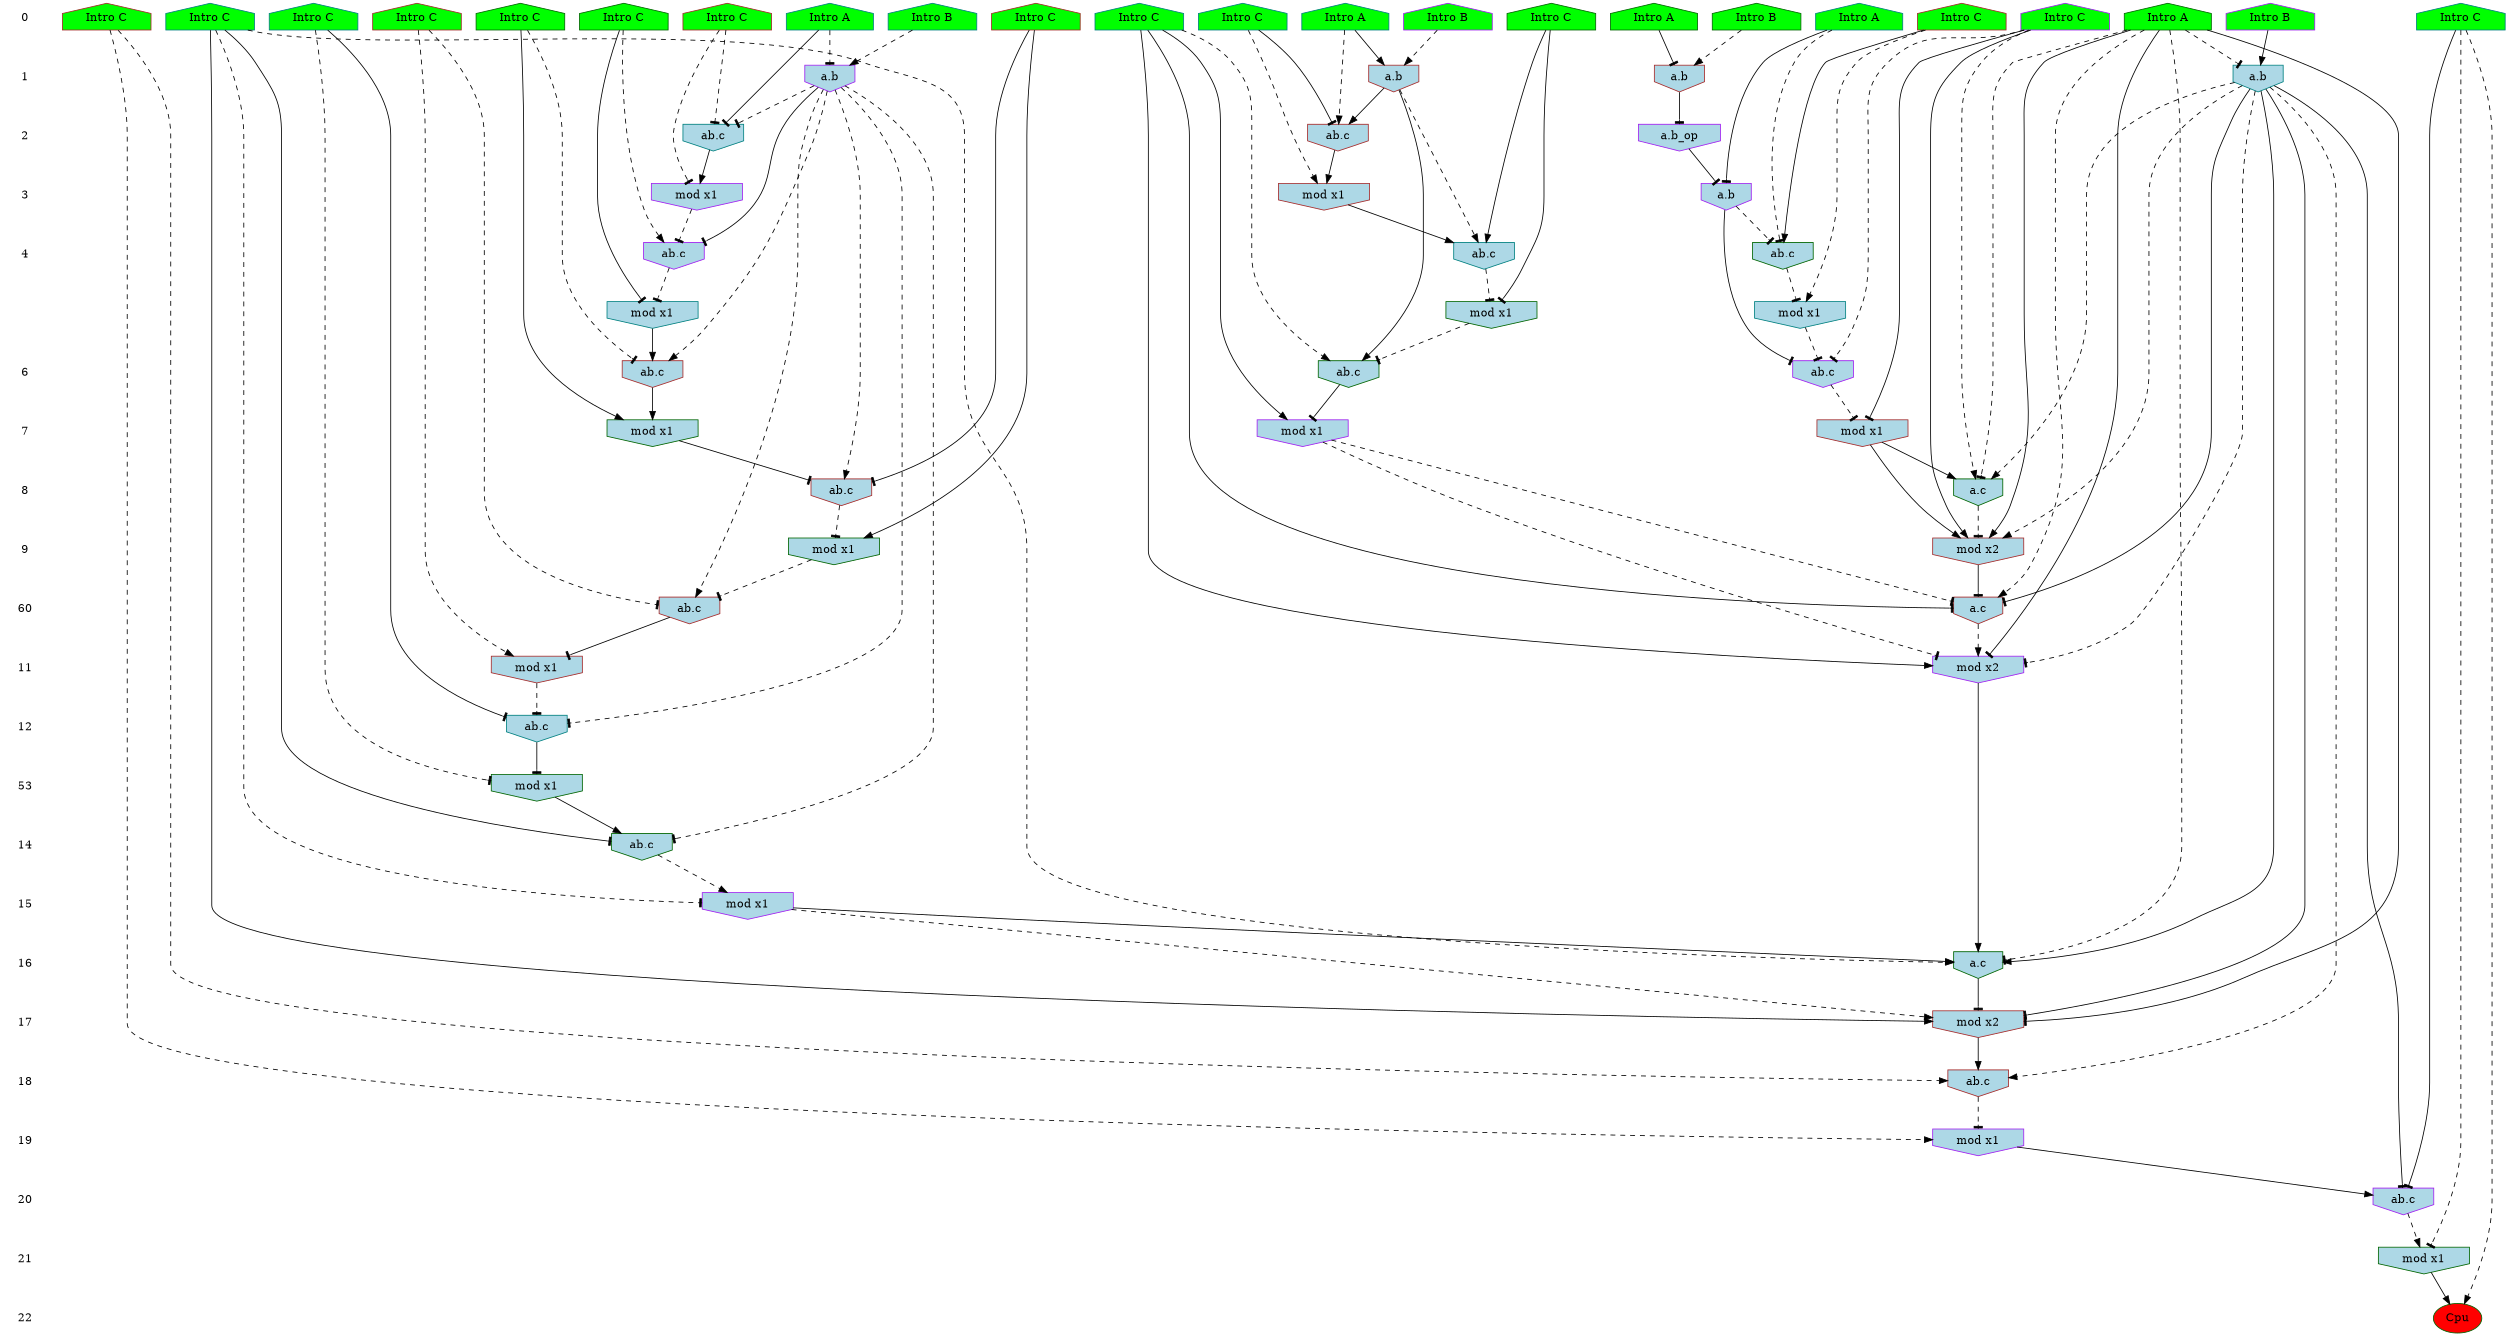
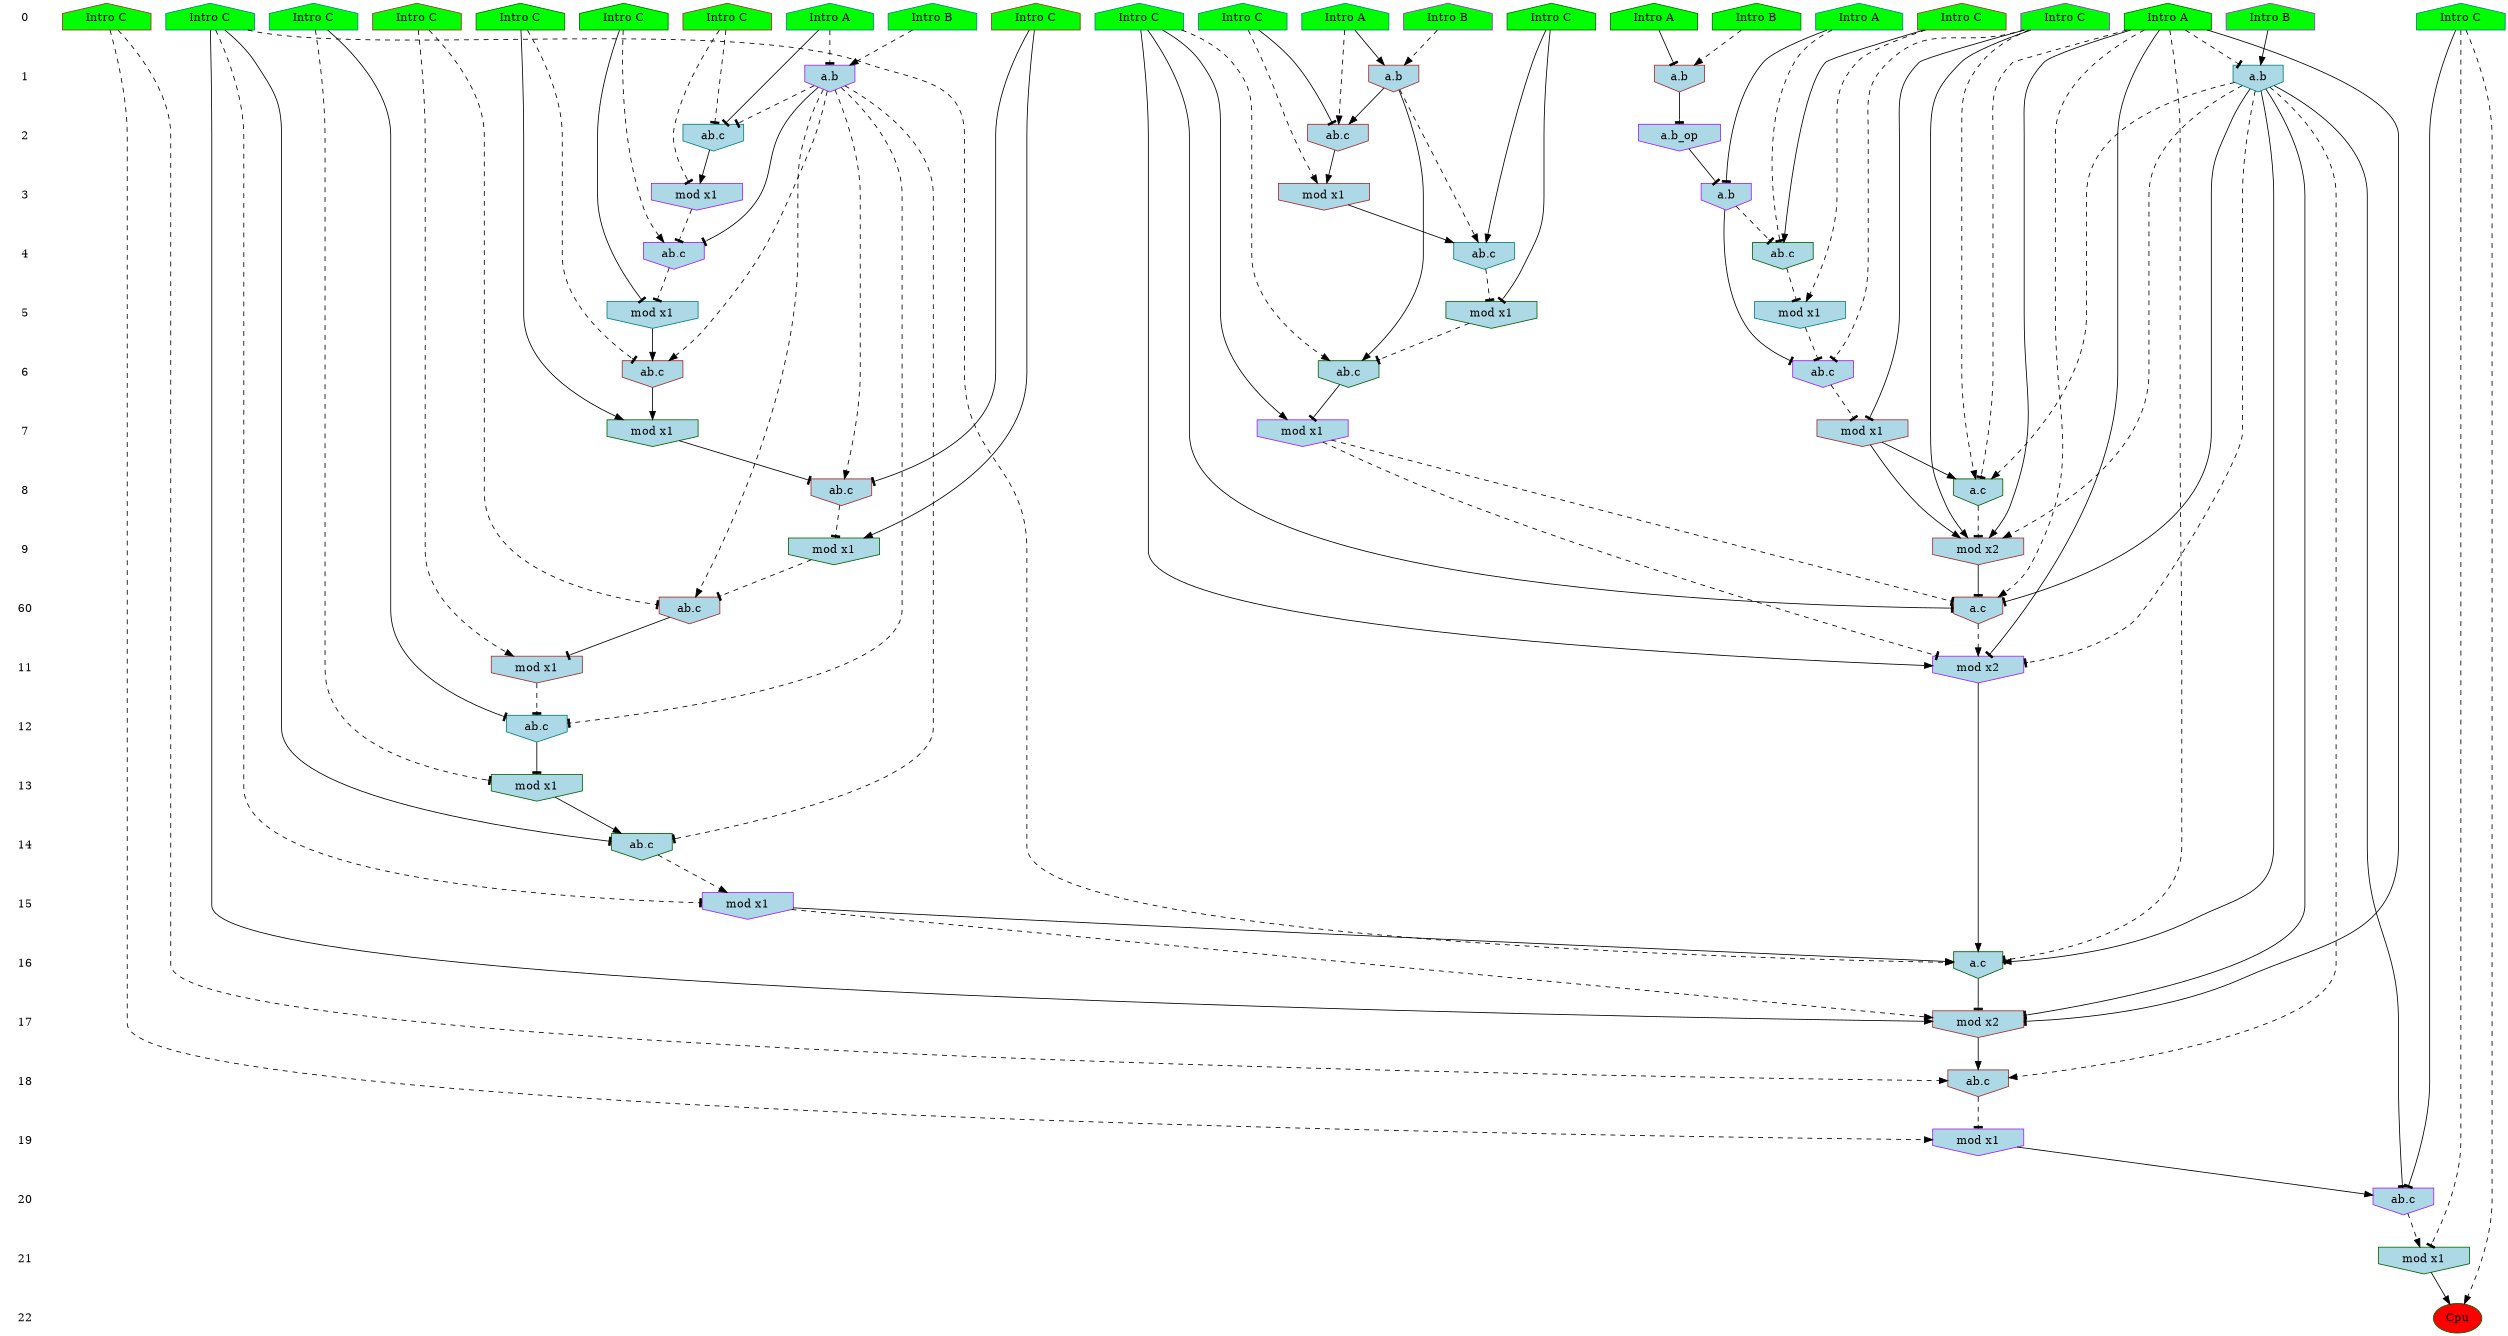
node "5": added
node "53": label "53" -> "13"
